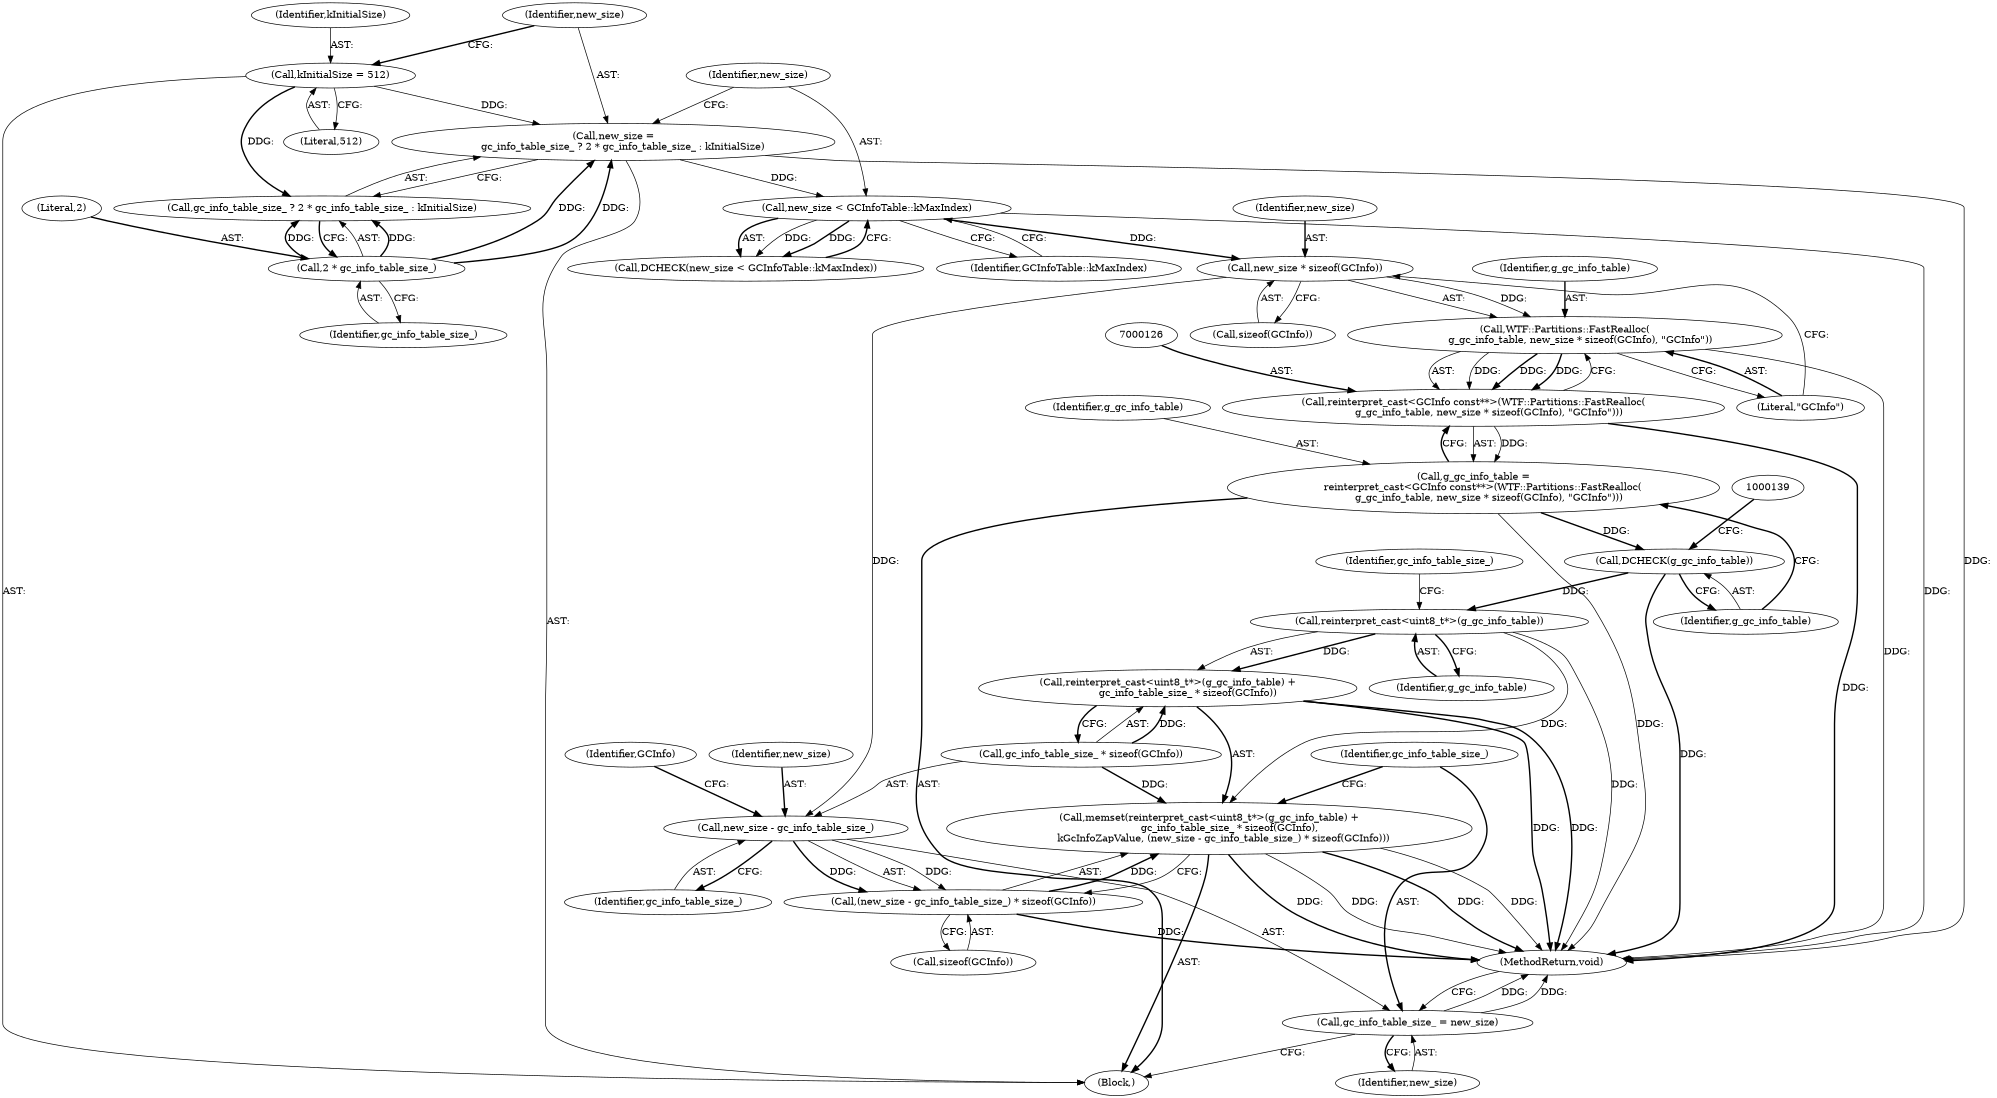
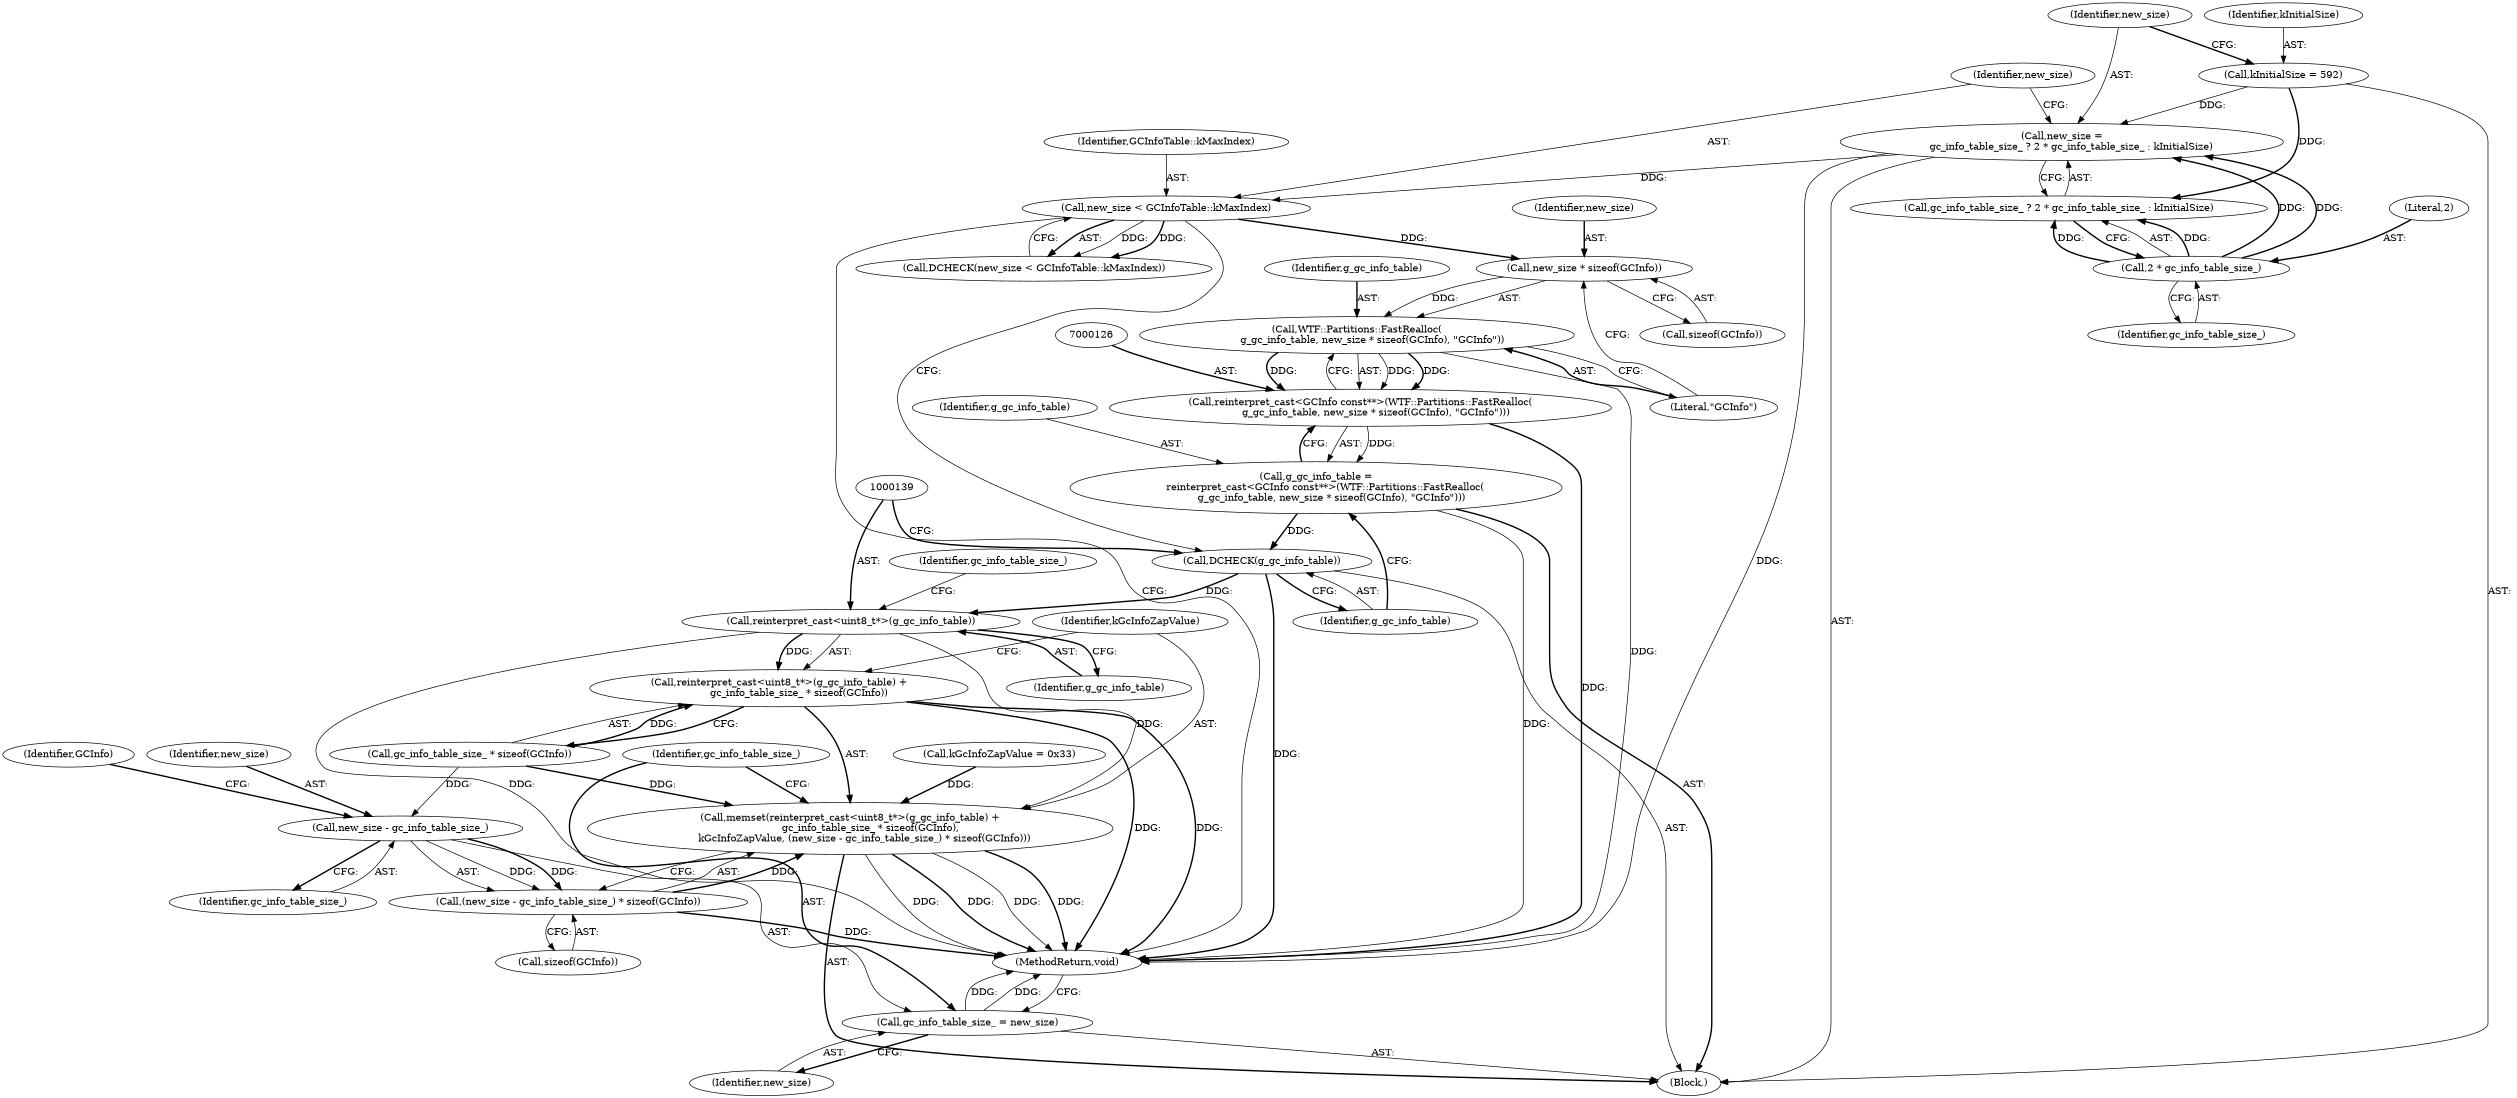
node "(Call,kInitialSize = 512)": label "(Call,kInitialSize = 512)" -> "(Call,kInitialSize = 592)"
node "(Literal,512)": removed
edge "(Call,new_size < GCInfoTable::kMaxIndex)" -> "(Identifier,GCInfoTable::kMaxIndex)": now "(Call,new_size < GCInfoTable::kMaxIndex)" -> "(Call,DCHECK(g_gc_info_table))"
edge "(Identifier,GCInfoTable::kMaxIndex)" -> "(Call,new_size < GCInfoTable::kMaxIndex)": label "CFG: " -> "AST: "
edge "(Call,DCHECK(new_size < GCInfoTable::kMaxIndex))" -> "(Call,new_size < GCInfoTable::kMaxIndex)": style bold -> solid
edge "(Call,new_size * sizeof(GCInfo))" -> "(Call,new_size - gc_info_table_size_)": removed, label "DDG:"
edge "1000139" -> "(Call,reinterpret_cast<uint8_t*>(g_gc_info_table))": added, label "AST:"
edge "(Call,new_size < GCInfoTable::kMaxIndex)" -> "(MethodReturn,void)": label "DDG: " -> "CFG: "
node "(Identifier,kGcInfoZapValue)": added
edge "(Call,DCHECK(g_gc_info_table))" -> "(Block,)": added, label "AST:"
node "(Call,kGcInfoZapValue = 0x33)": added
edge "(Call,gc_info_table_size_ * sizeof(GCInfo))" -> "(Call,new_size - gc_info_table_size_)": label "AST: " -> "DDG: "
edge "(Call,gc_info_table_size_ = new_size)" -> "(Block,)": label "CFG: " -> "AST: "
